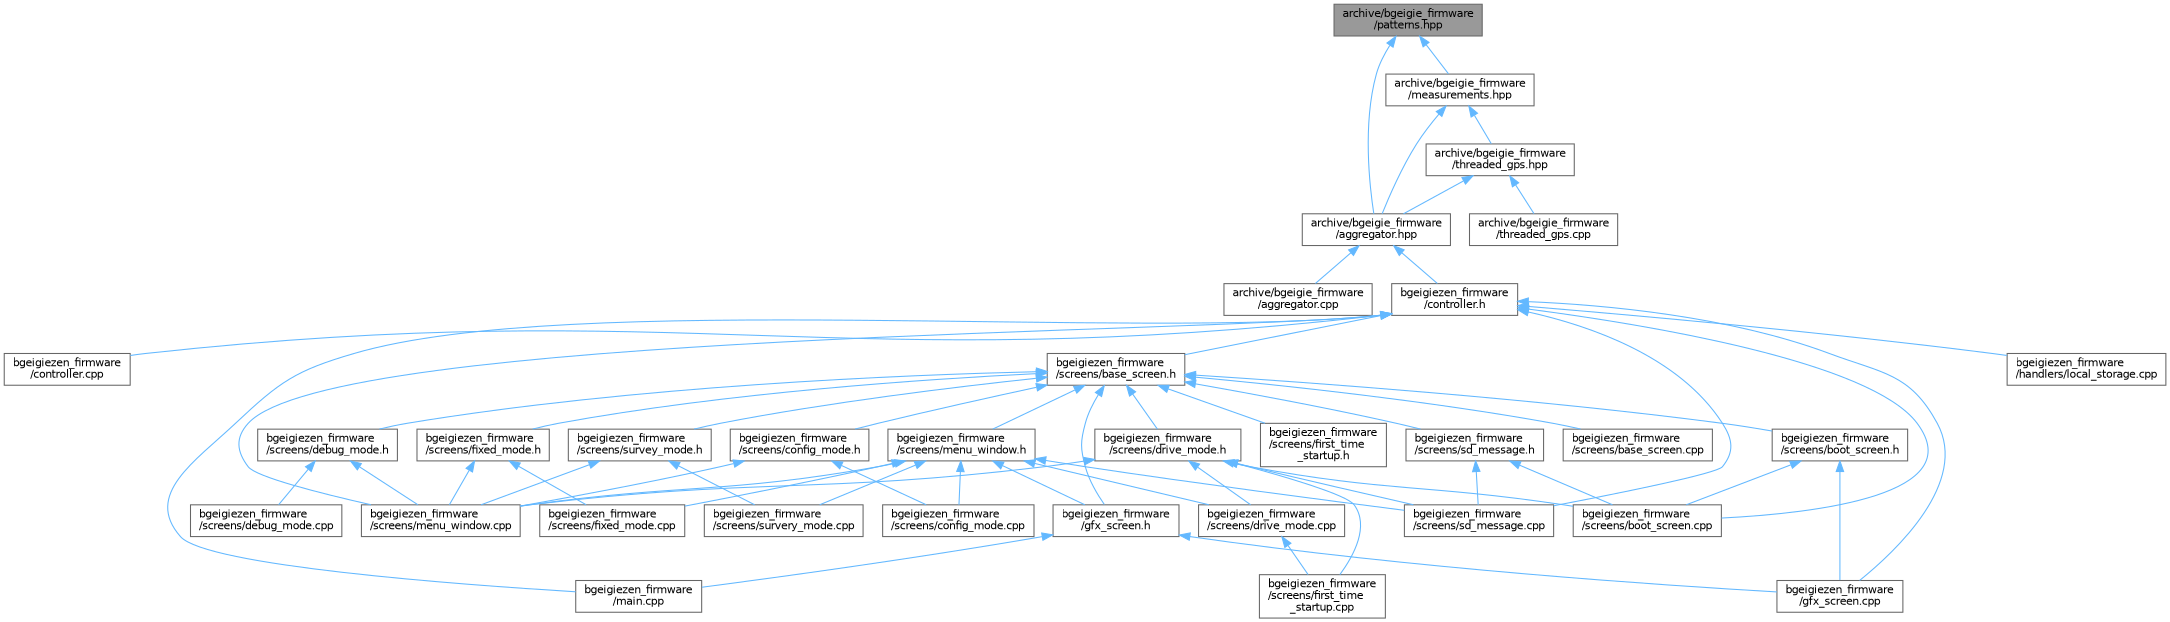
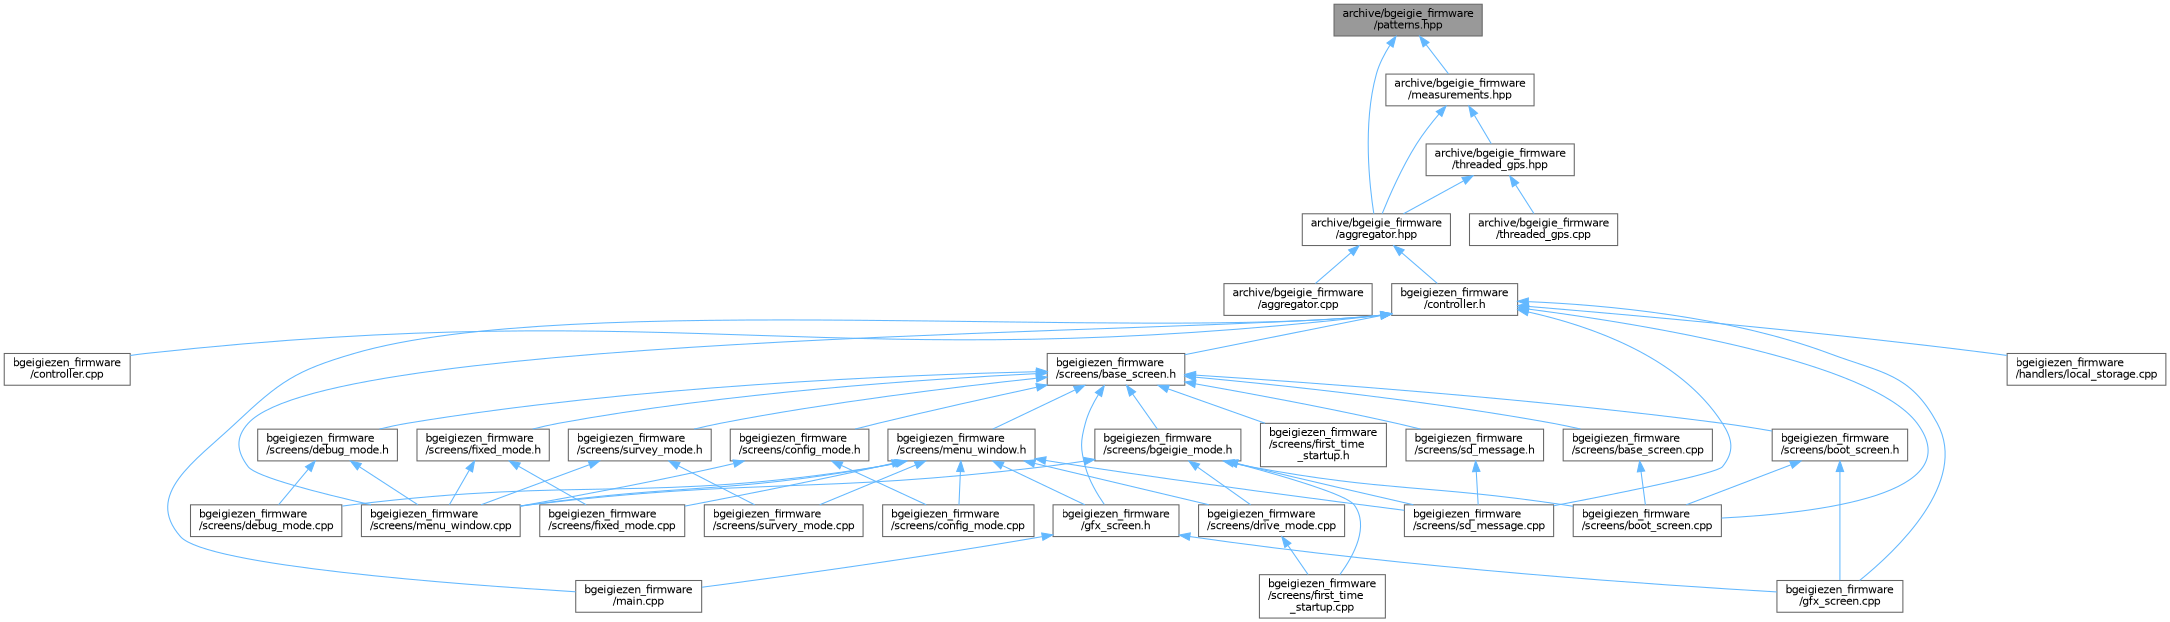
node "bgeigiezen_firmware /screens/drive_mode.h": label "bgeigiezen_firmware /screens/drive_mode.h" -> "bgeigiezen_firmware /screens/bgeigie_mode.h"
edge "bgeigiezen_firmware /screens/boot_screen.cpp" -> "bgeigiezen_firmware /screens/sd_message.h": now "bgeigiezen_firmware /screens/boot_screen.cpp" -> "bgeigiezen_firmware /screens/base_screen.cpp"
edge "bgeigiezen_firmware /screens/debug_mode.cpp" -> "bgeigiezen_firmware /screens/menu_window.h": added
